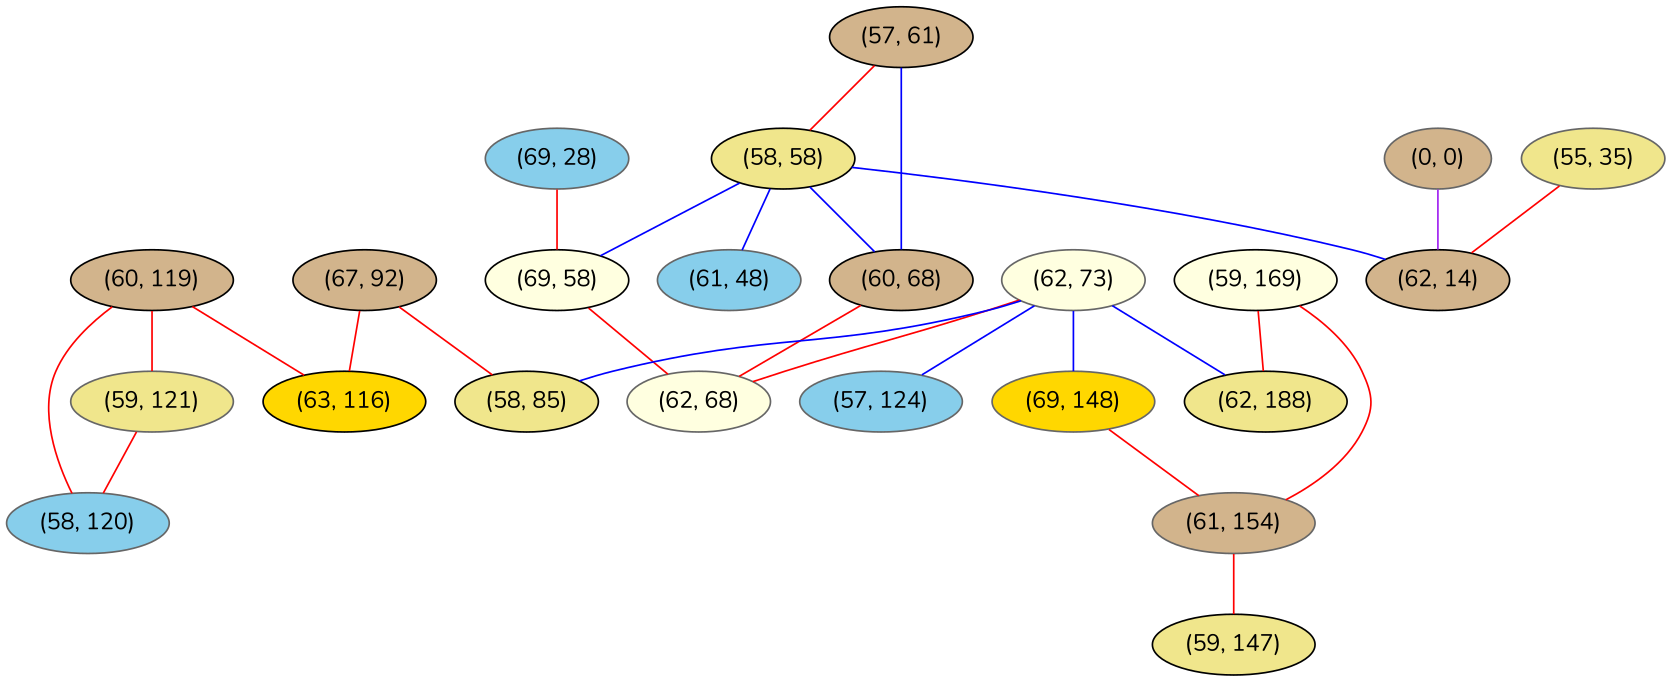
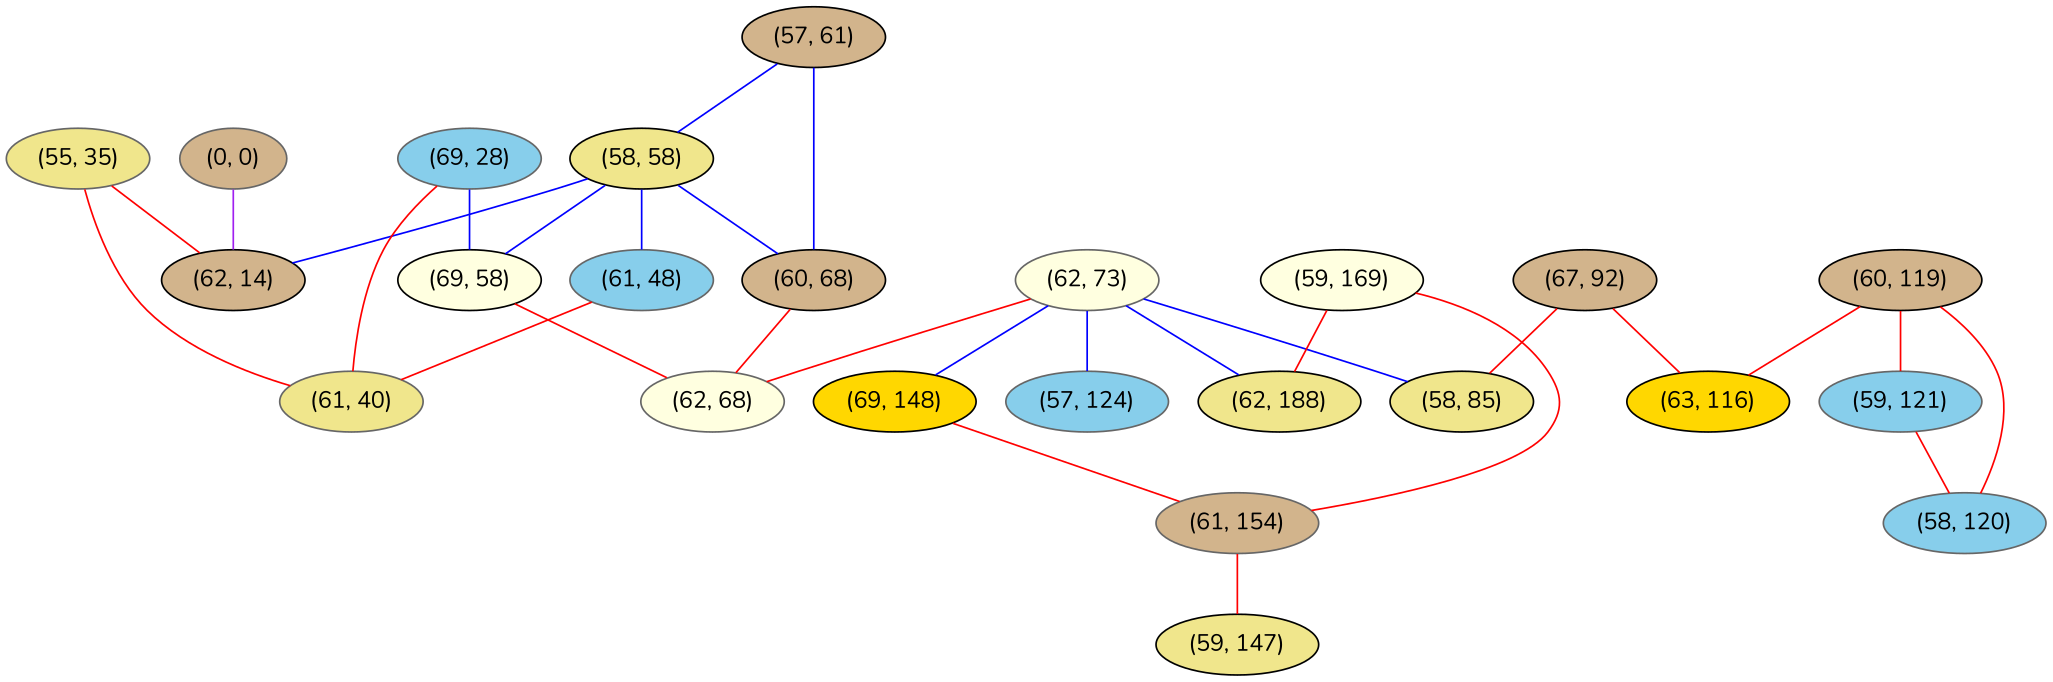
edge "(57, 61)" -- "(58, 58)": color red -> blue
edge "(69, 28)" -- "(69, 58)": color red -> blue
node "(59, 121)": fillcolor khaki -> skyblue
node "(61, 40)": added
node "(69, 148)": color gray40 -> black
